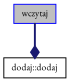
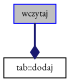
node "dodaj::dodaj": label "dodaj::dodaj" -> "tab::dodaj"
